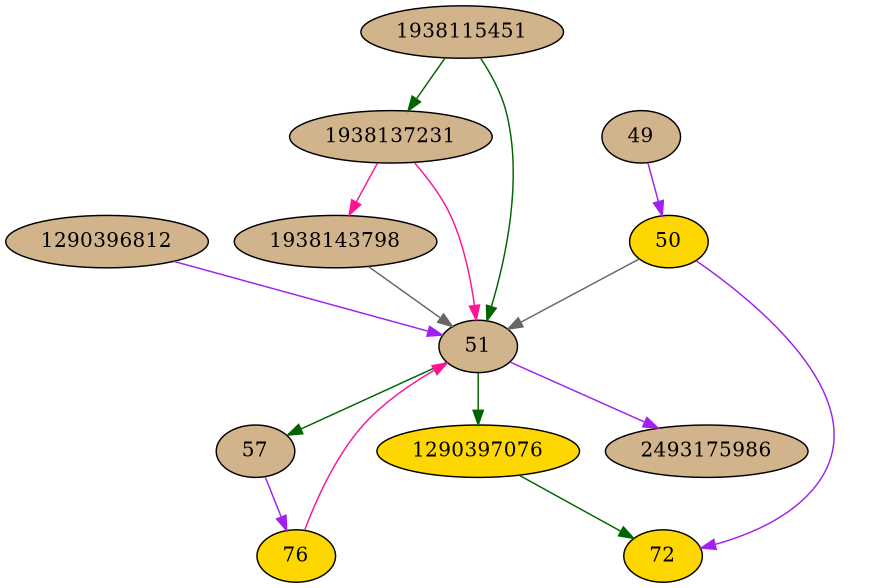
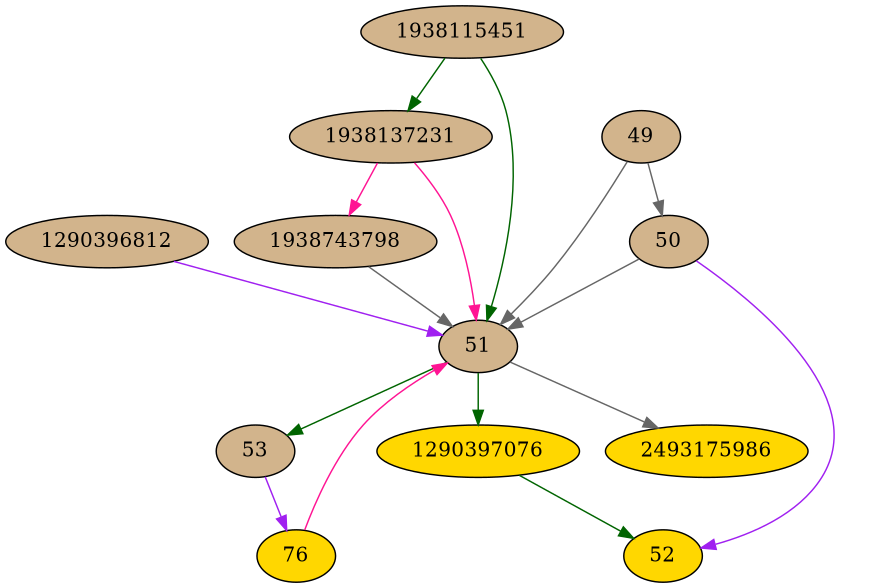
edge "49" -> "50": color purple -> gray40
node "1938143798": label "1938143798" -> "1938743798"
edge "49" -> "51": added
node "50": fillcolor gold -> tan
edge "51" -> "2493175986": color purple -> gray40
node "57": label "57" -> "53"
node "2493175986": fillcolor tan -> gold
node "72": label "72" -> "52"
